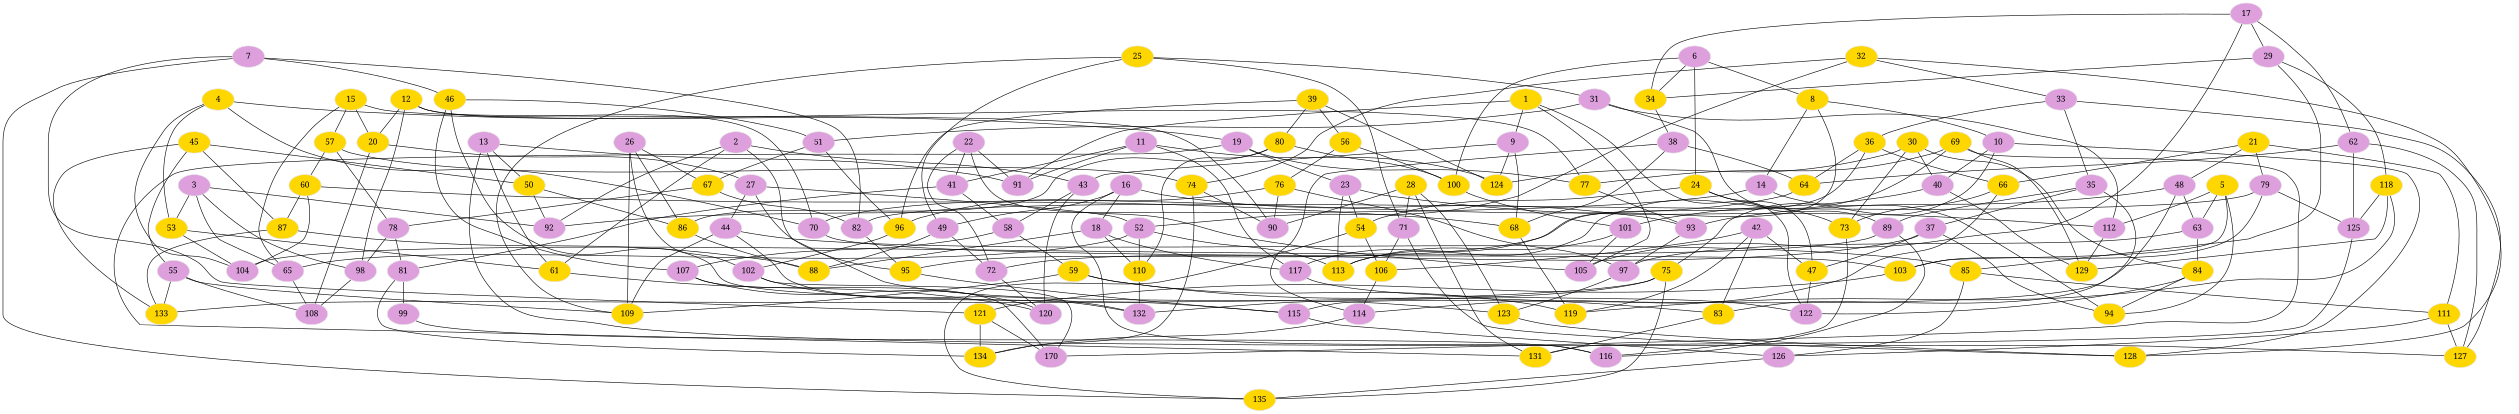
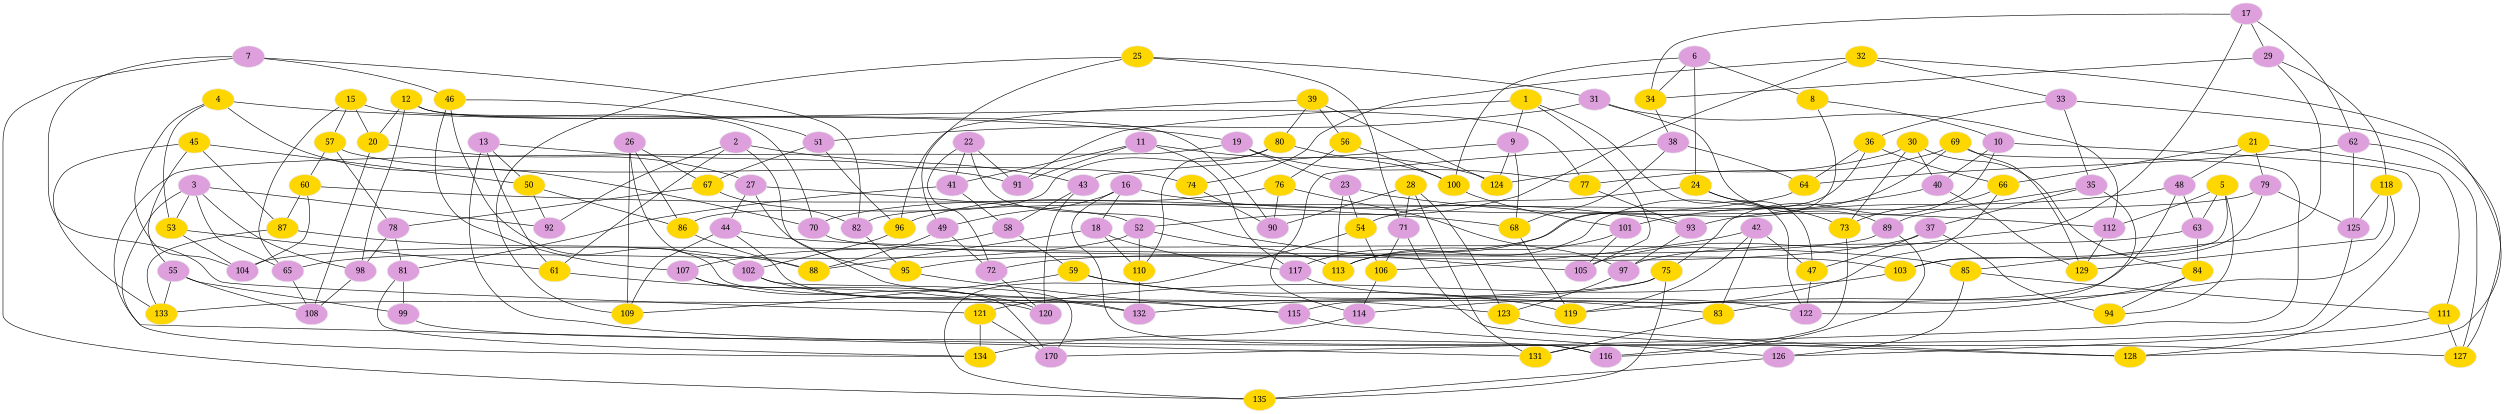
node "14": removed
edge "55" -- "109": now "55" -- "99"
edge "74" -- "134": now "3" -- "134"
